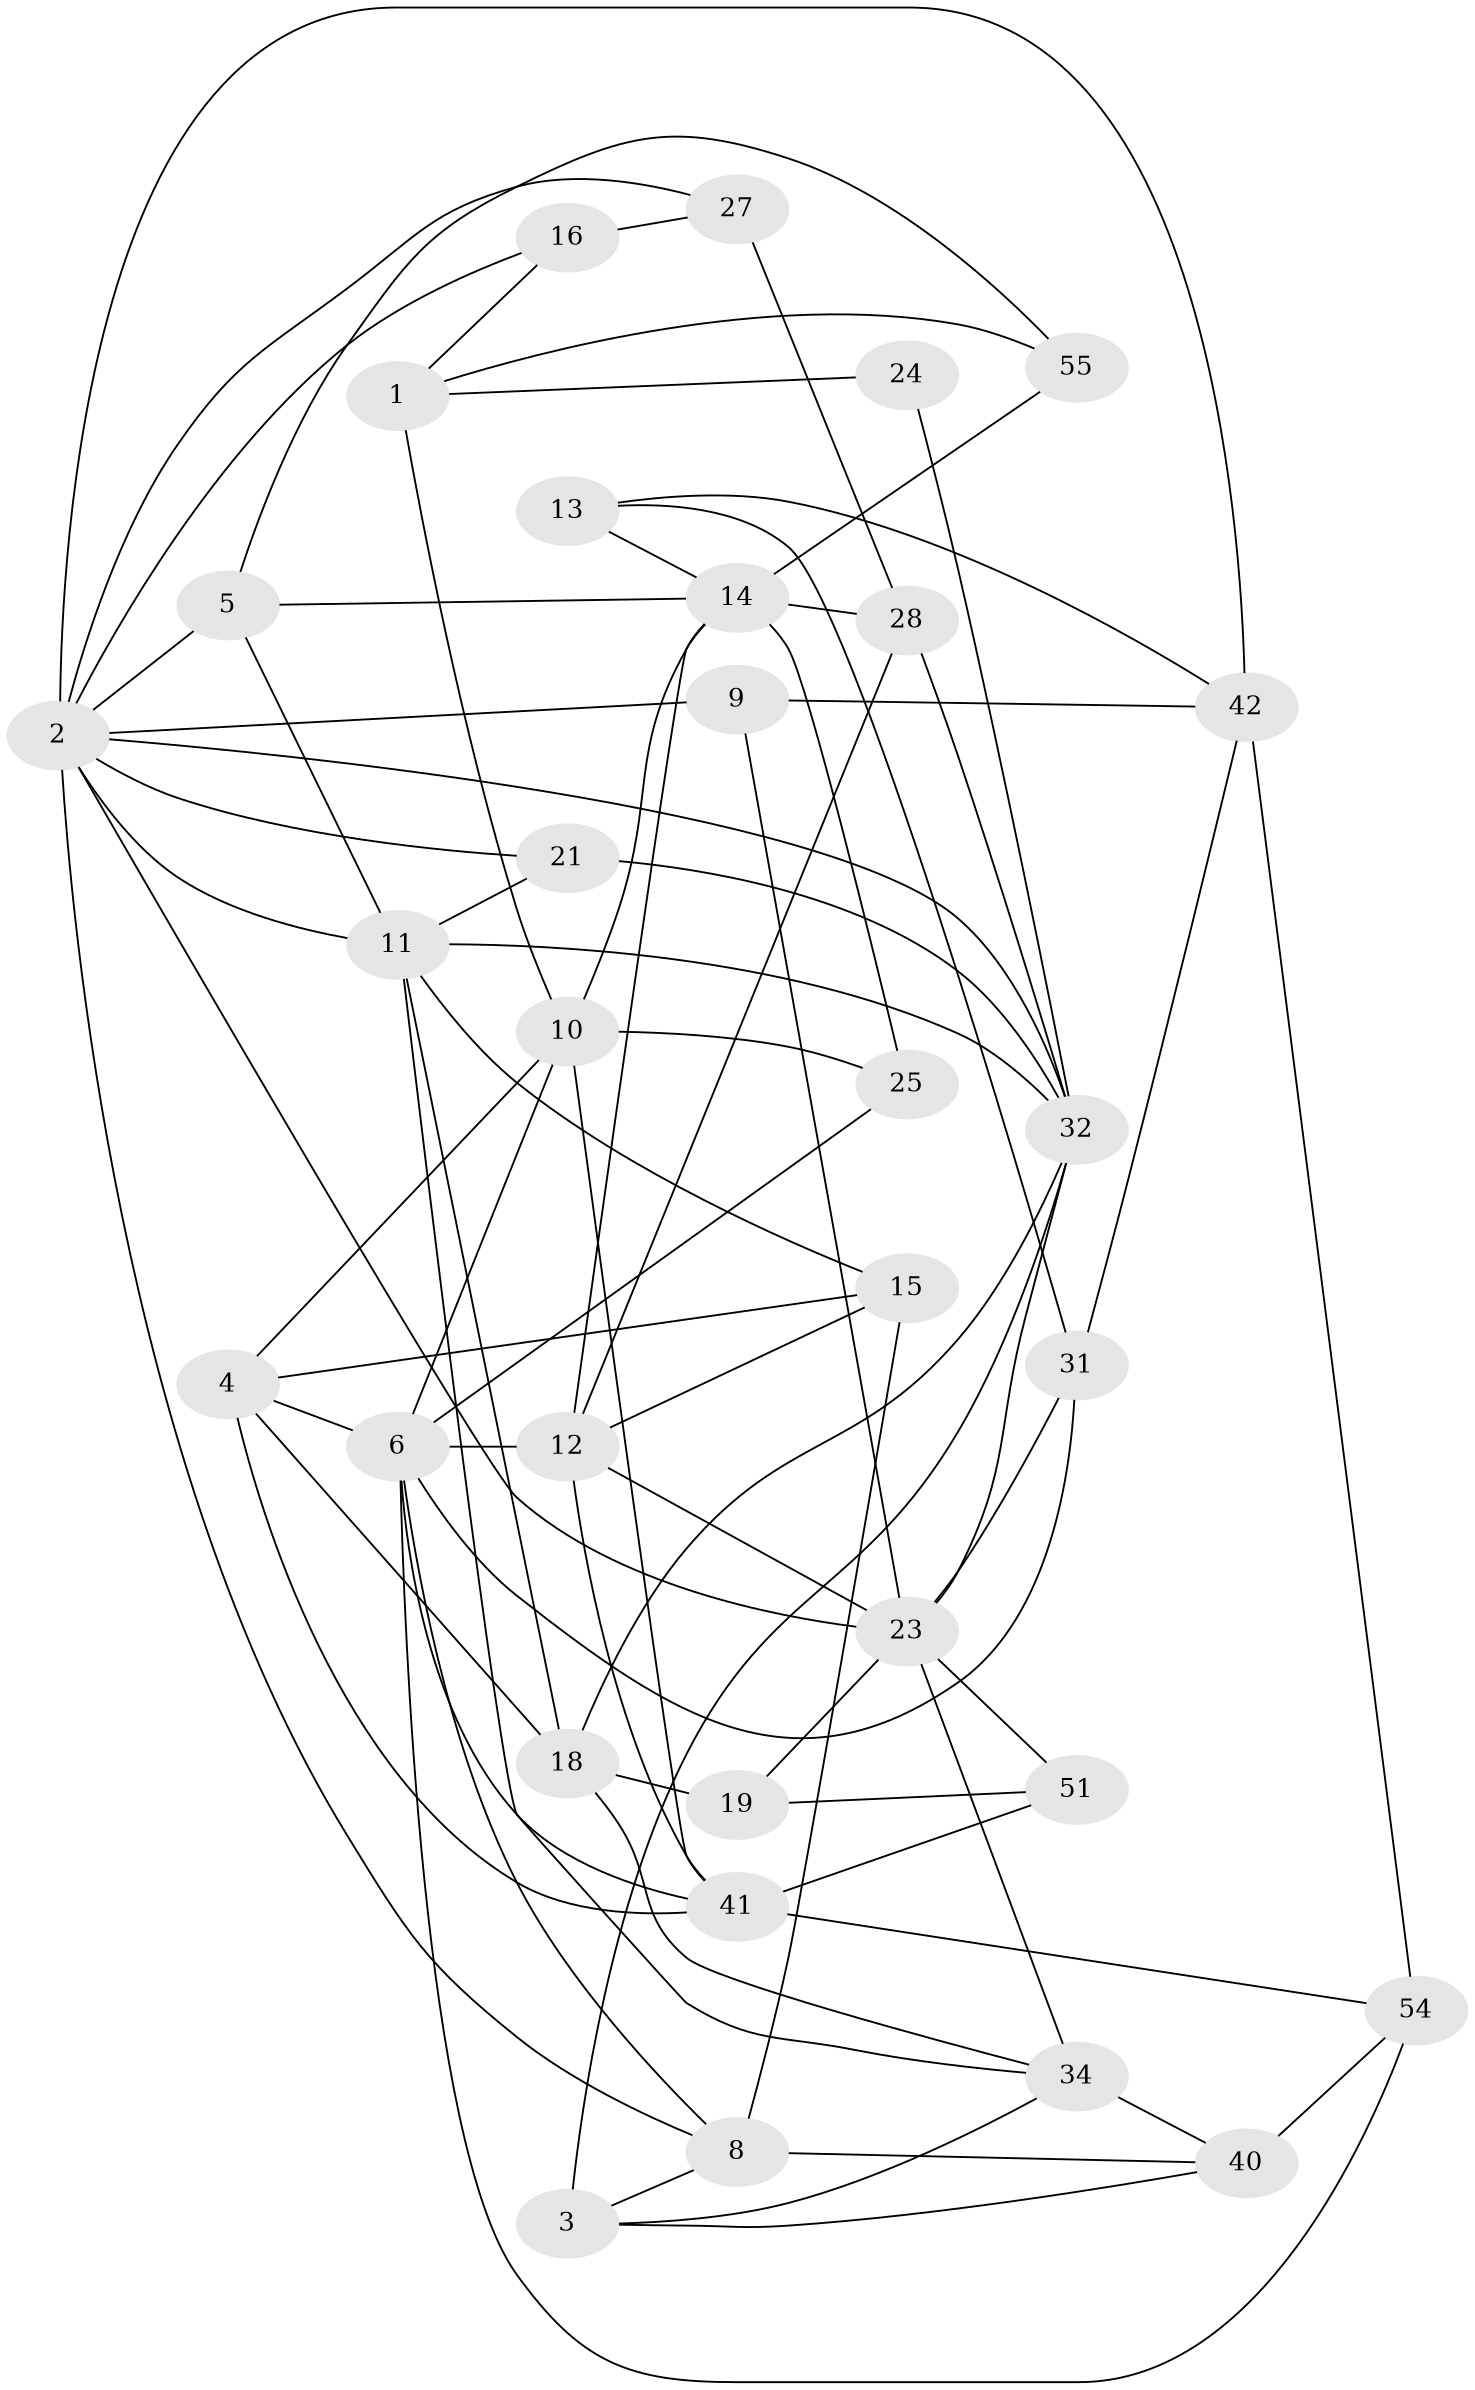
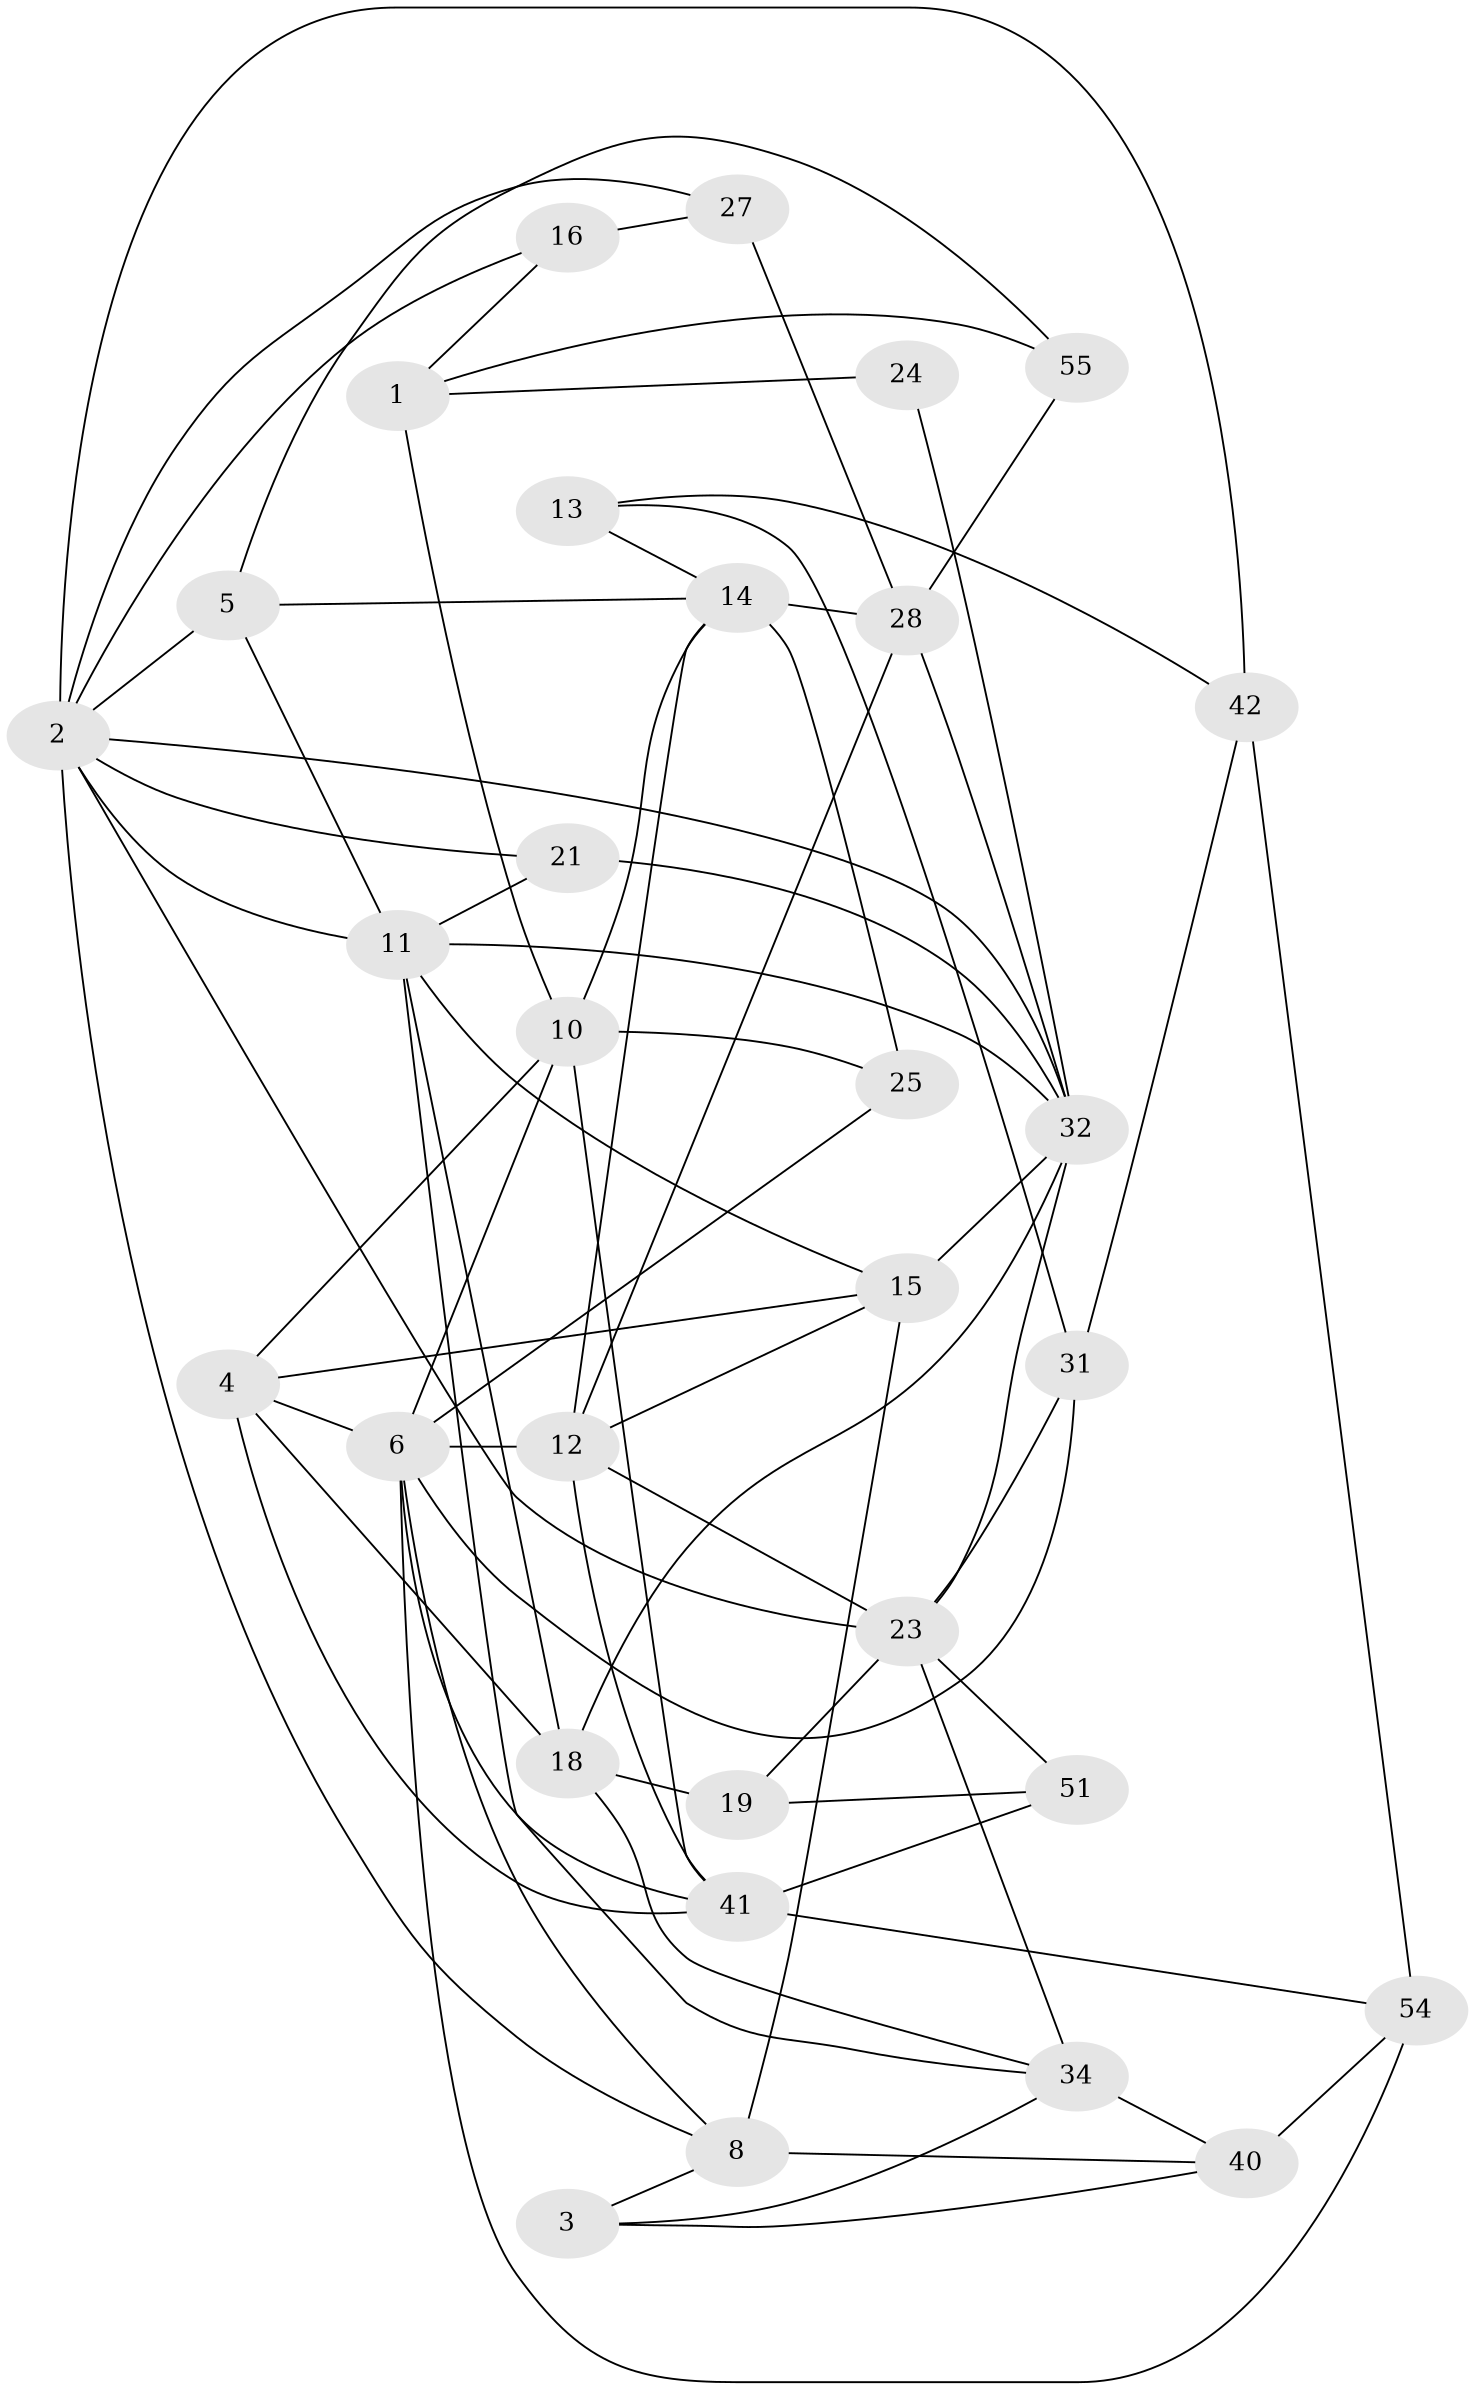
edge "55" -- "14": now "55" -- "28"
node "9": removed
edge "32" -- "3": now "32" -- "15"
